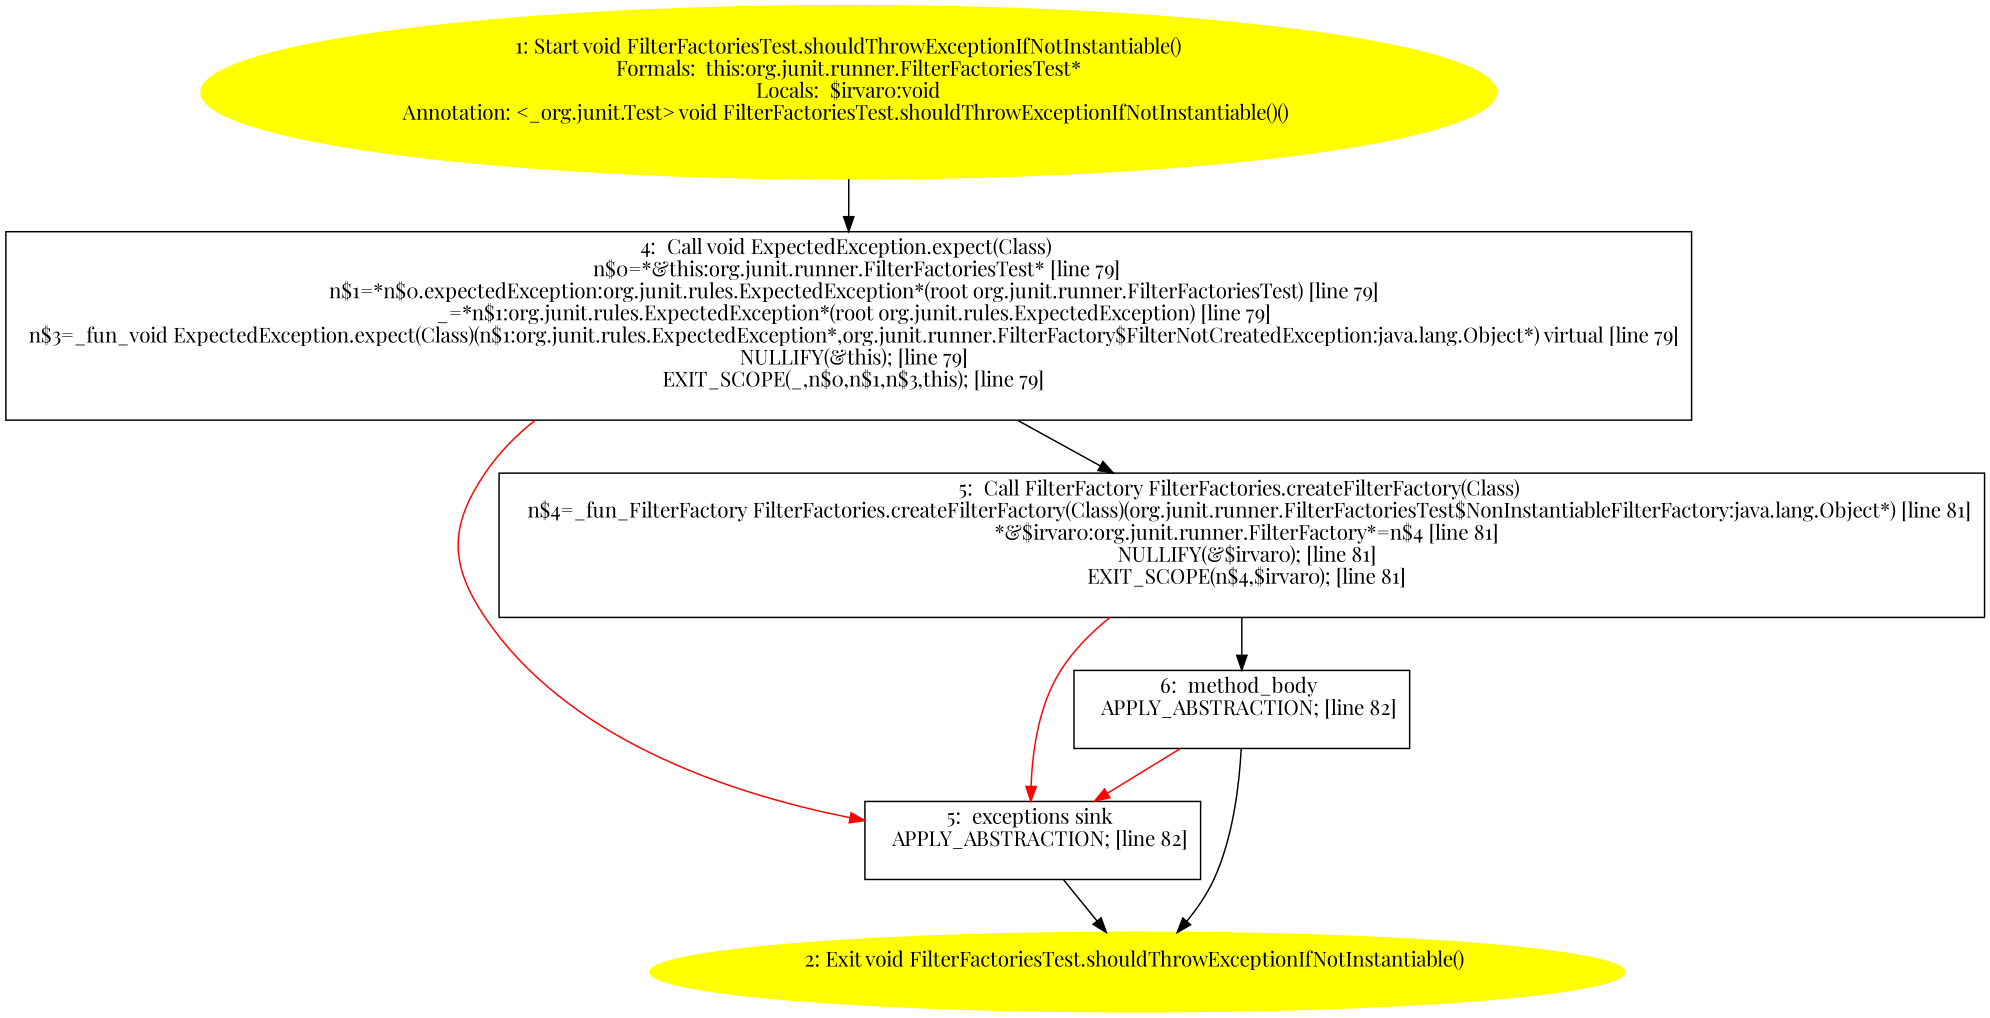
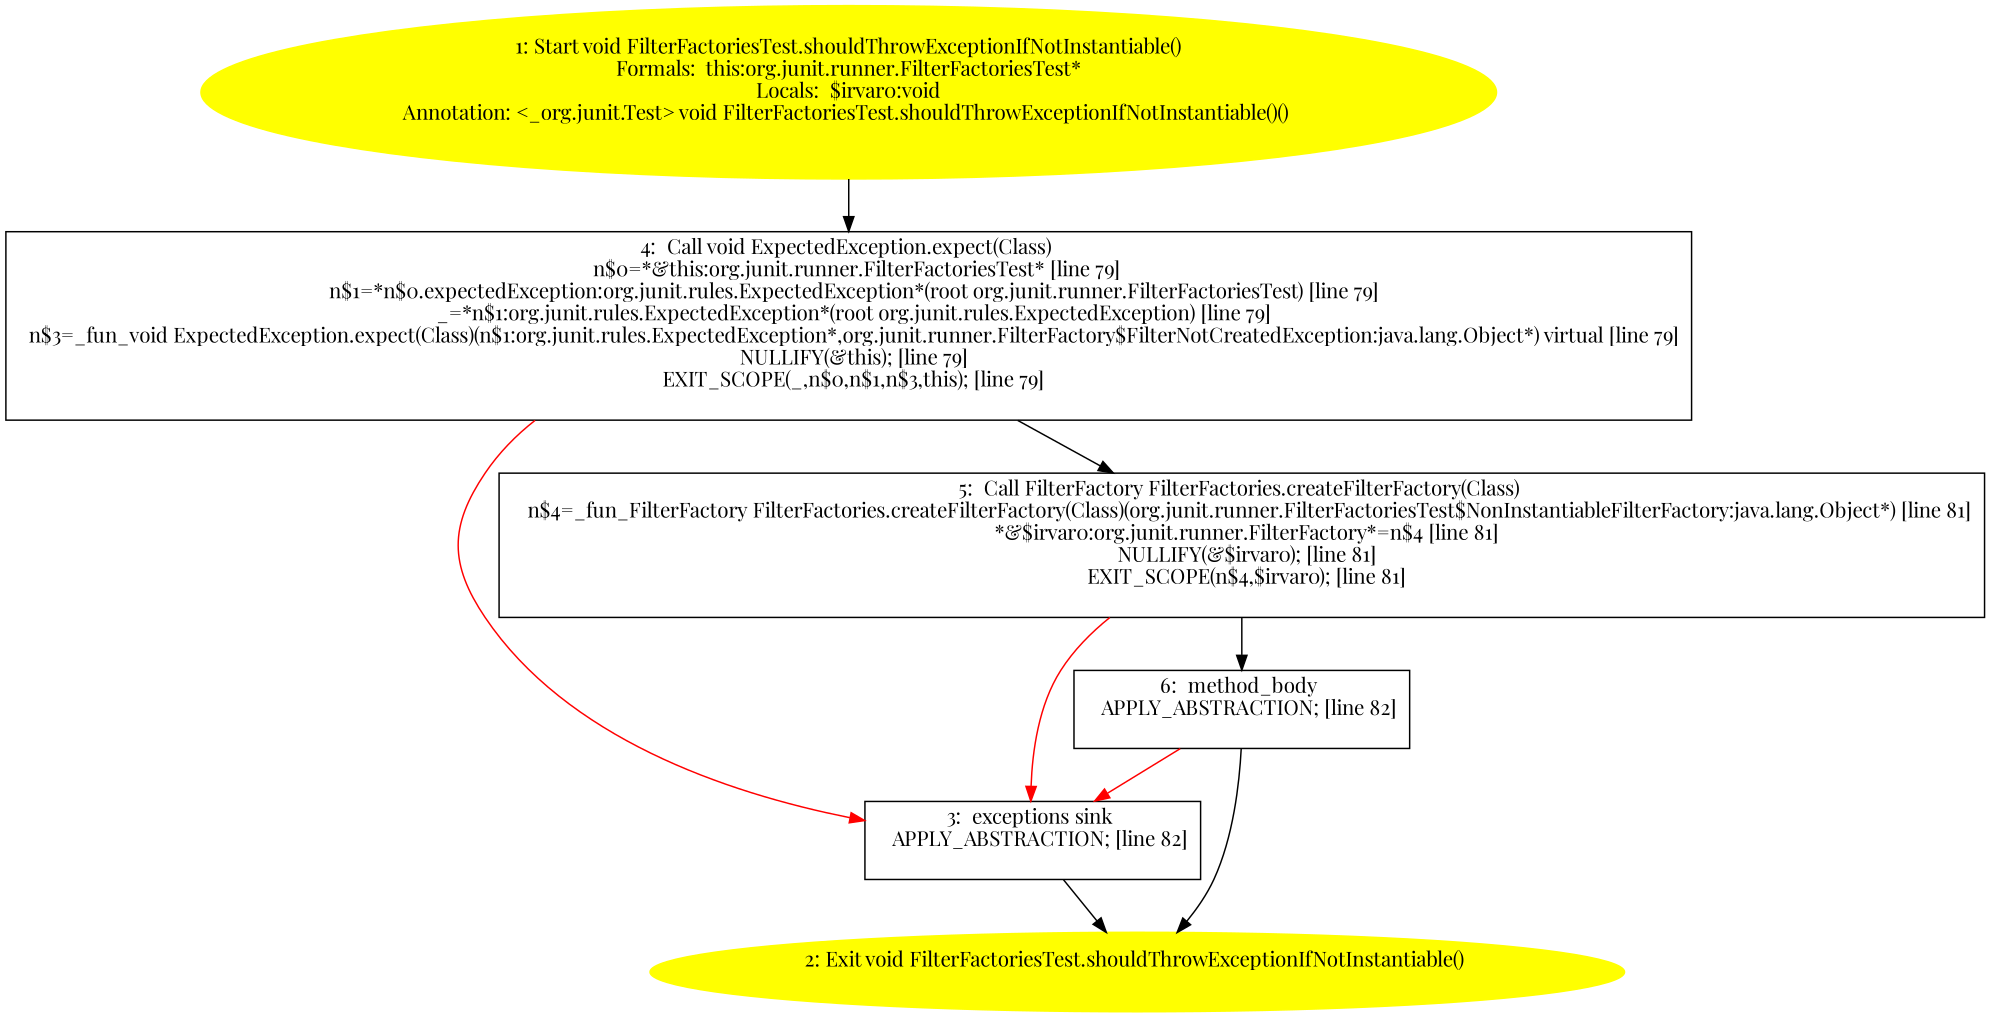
node "5:  exceptions sink APPLY_ABSTRACTION; [line 82]": label "5:  exceptions sink APPLY_ABSTRACTION; [line 82]" -> "3:  exceptions sink APPLY_ABSTRACTION; [line 82]"
